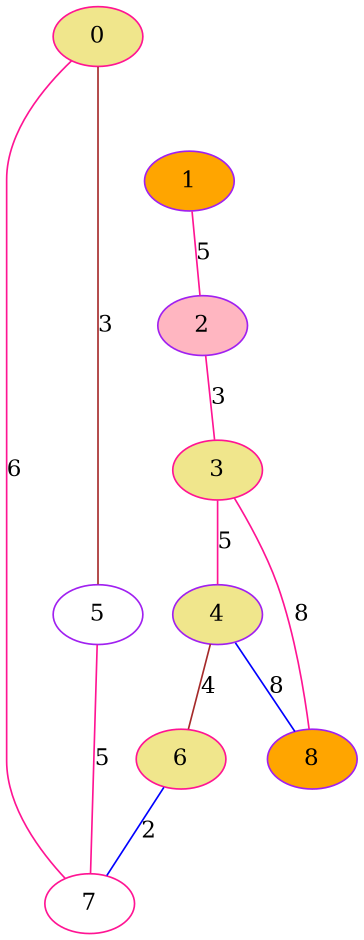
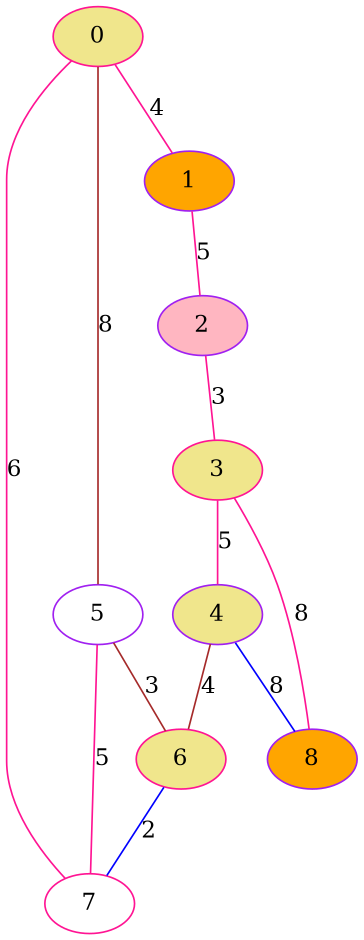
edge "0" -- "1": added, label "4"
edge "0" -- "5": label "3" -> "8"
edge "5" -- "6": added, label "3"
